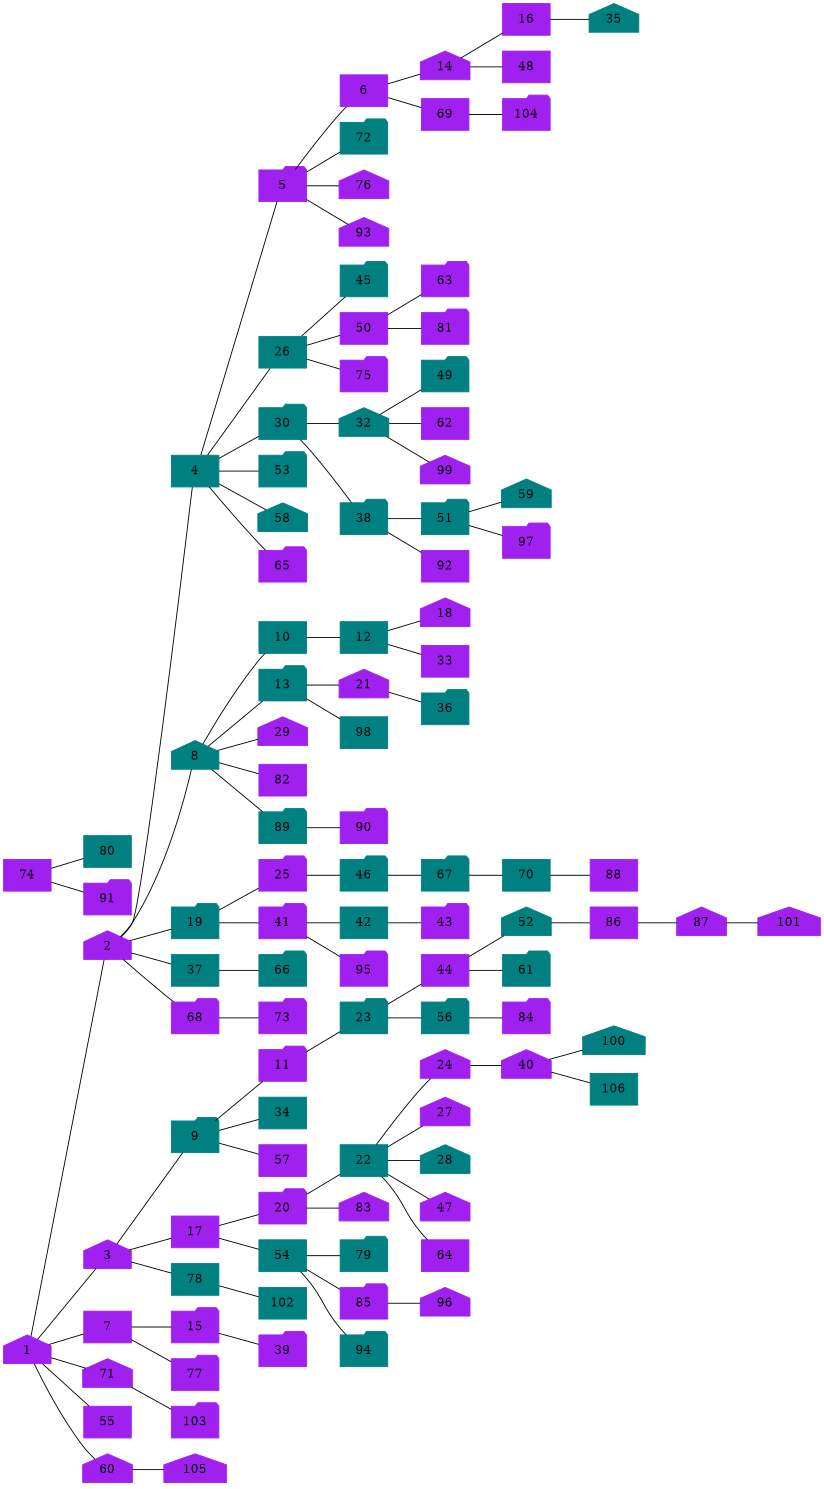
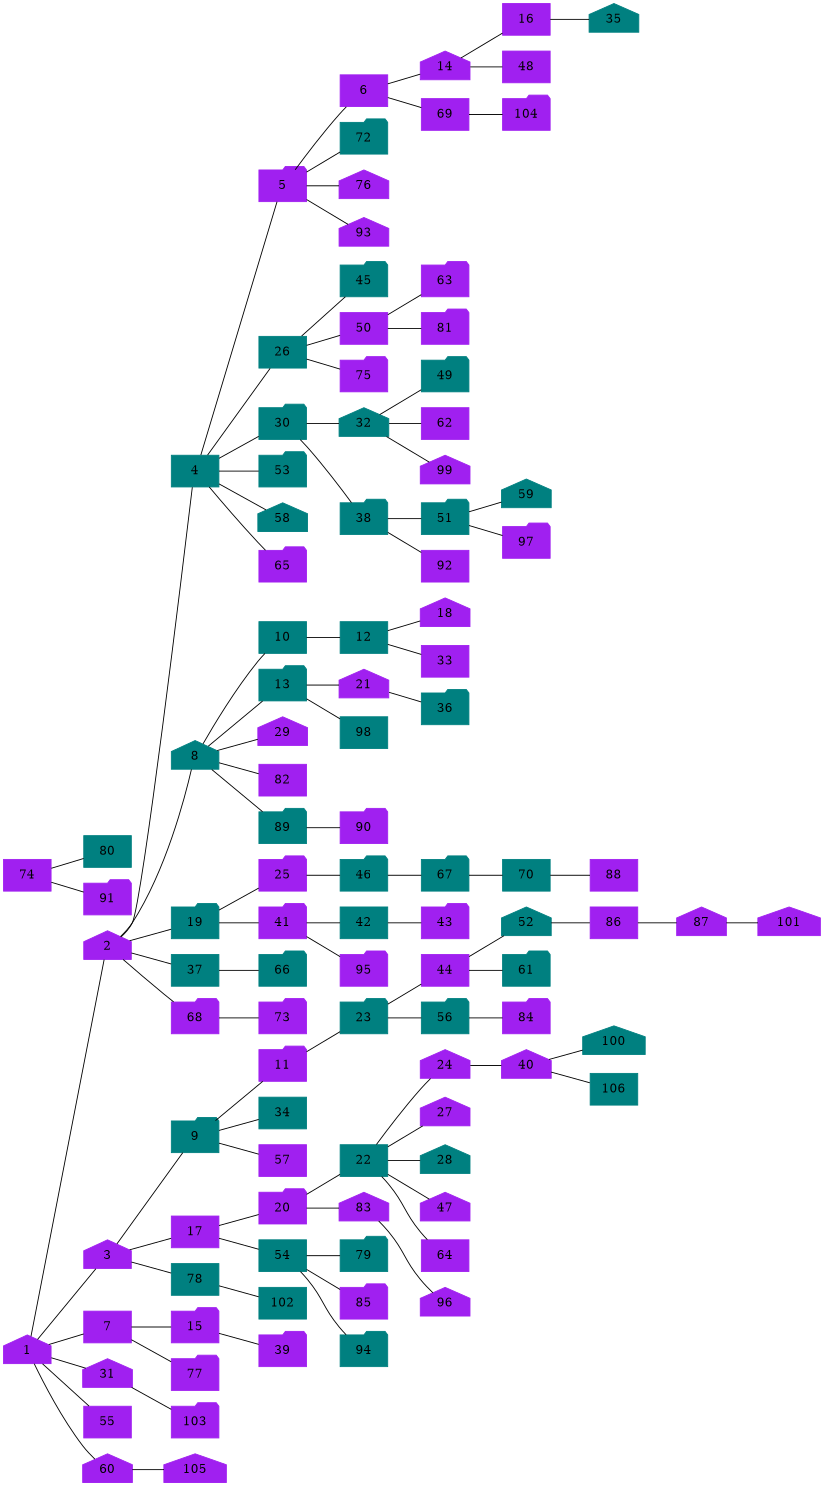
edge "85" -- "96": now "83" -- "96"
node "71": label "71" -> "31"
